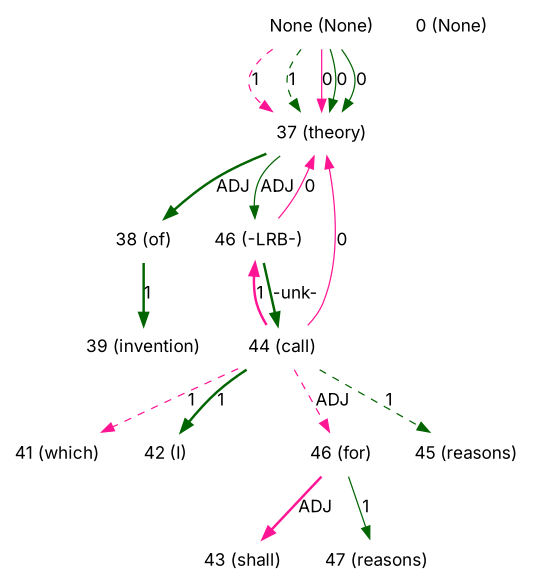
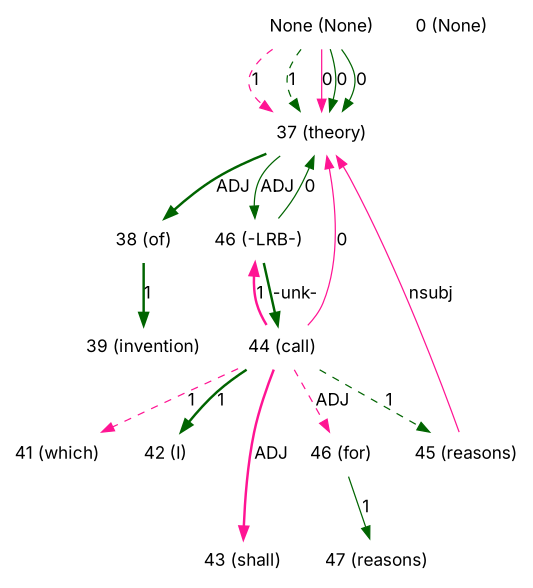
edge "46 (-LRB-)" -> "37 (theory)": color deeppink -> darkgreen
edge "45 (reasons)" -> "37 (theory)": added, label "nsubj"
edge "46 (for)" -> "43 (shall)": now "44 (call)" -> "43 (shall)"
